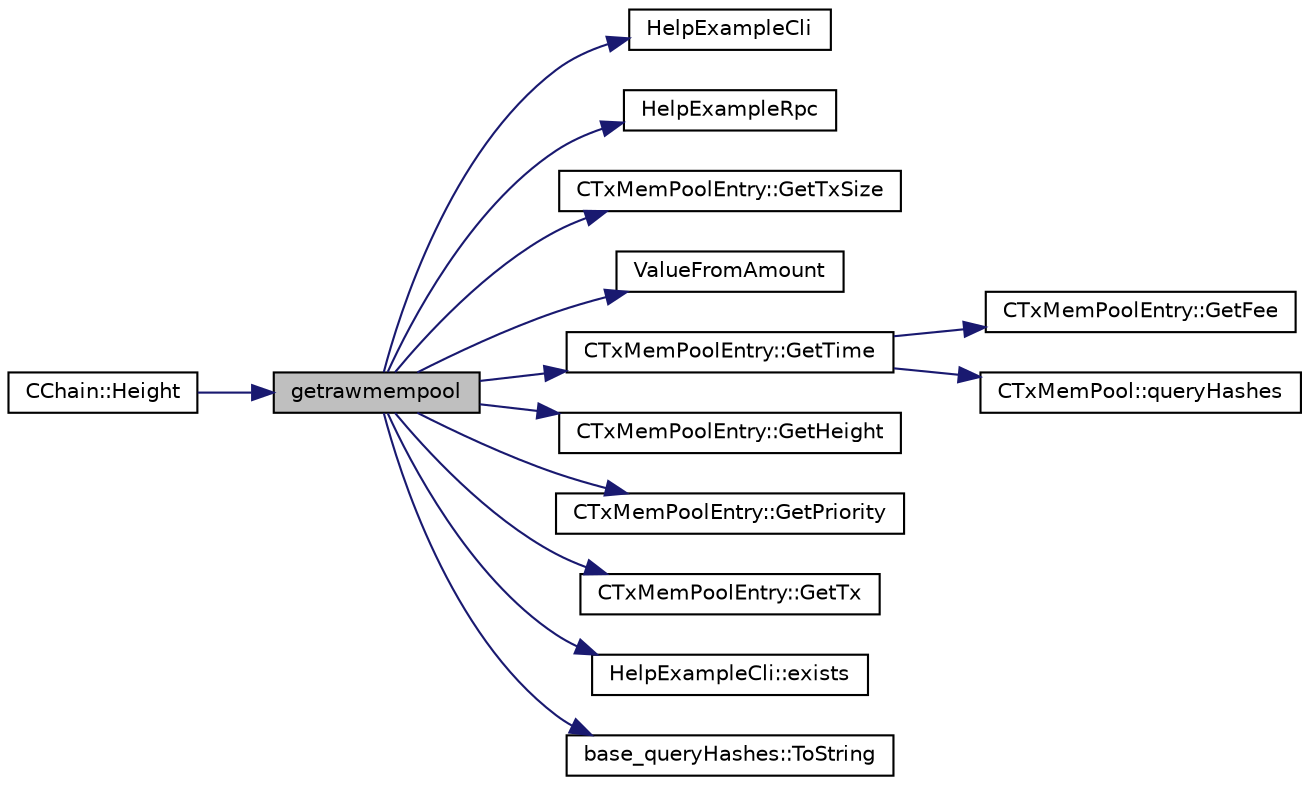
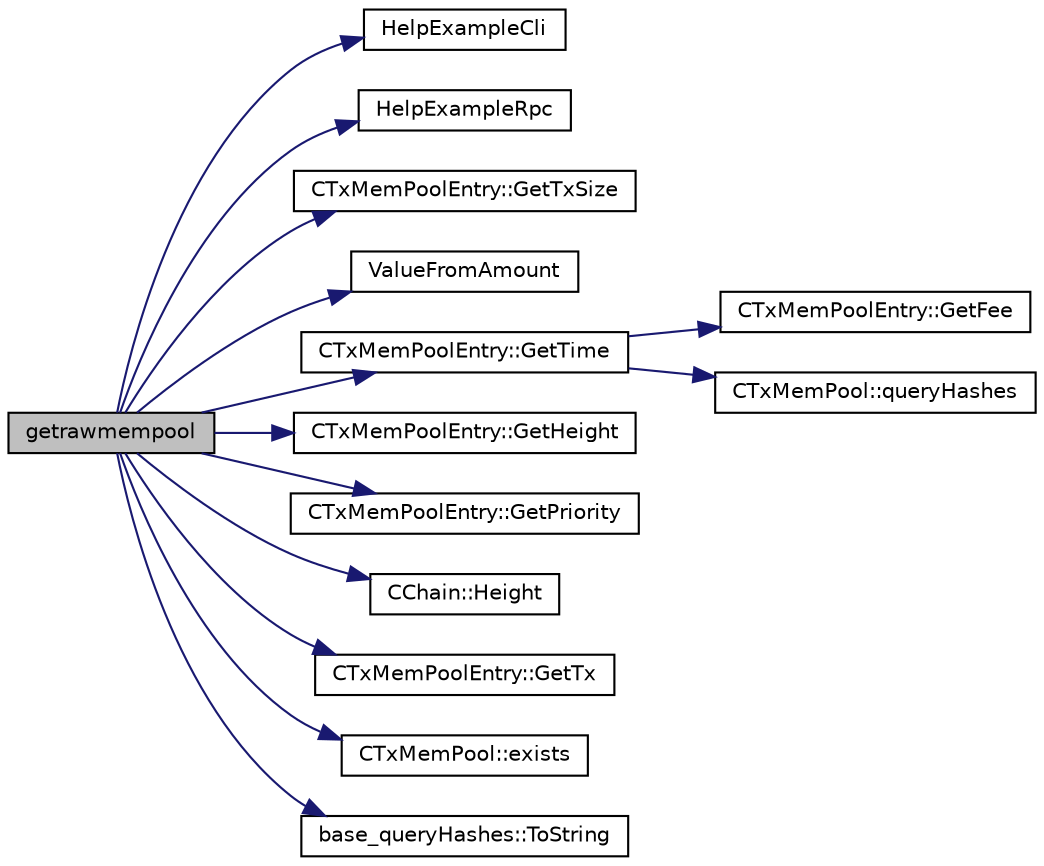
edge "CChain::Height" -> "getrawmempool": reversed
node "HelpExampleCli::exists": label "HelpExampleCli::exists" -> "CTxMemPool::exists"
